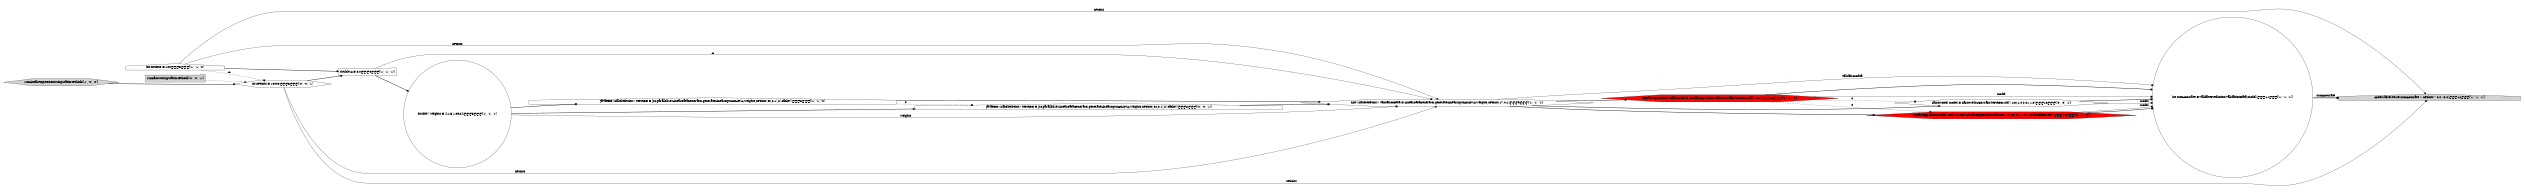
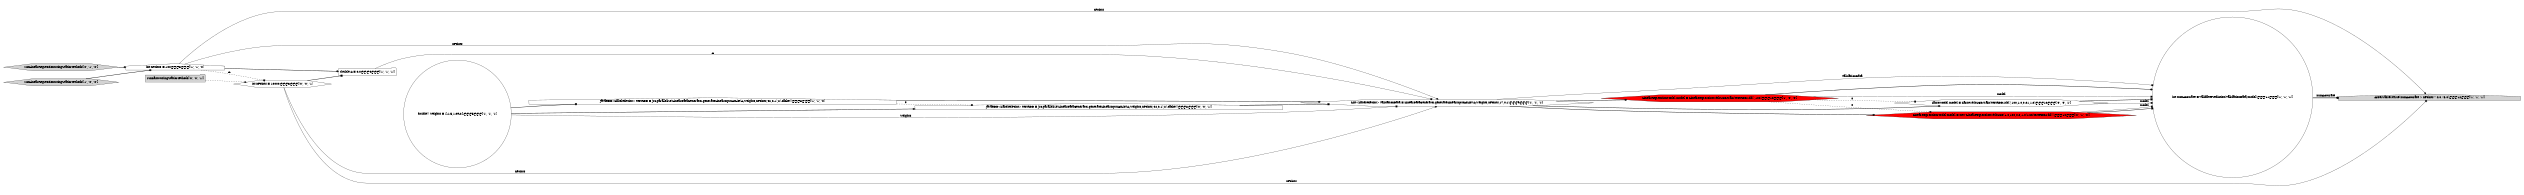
node "runLinearRegressionUsingStaticMethods['0', '1', '0']": added
edge "int nPoints = 10000@@@3@@@['0', '0', '1']" -> "double A = 0.0@@@4@@@['1', '1', '1']": arrowhead diamond -> box
edge "double A = 0.0@@@4@@@['1', '1', '1']" -> "double(( weights = {-1.5,1.0e-2}@@@5@@@['1', '1', '1']": removed
edge "runLinearRegressionUsingStaticMethods['1', '0', '0']" -> "int nPoints = 10000@@@3@@@['0', '0', '1']": now "runLinearRegressionUsingStaticMethods['1', '0', '0']" -> "int nPoints = 100@@@3@@@['1', '1', '0']"
